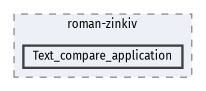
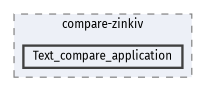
cluster "roman-zinkiv": label "roman-zinkiv" -> "compare-zinkiv"
